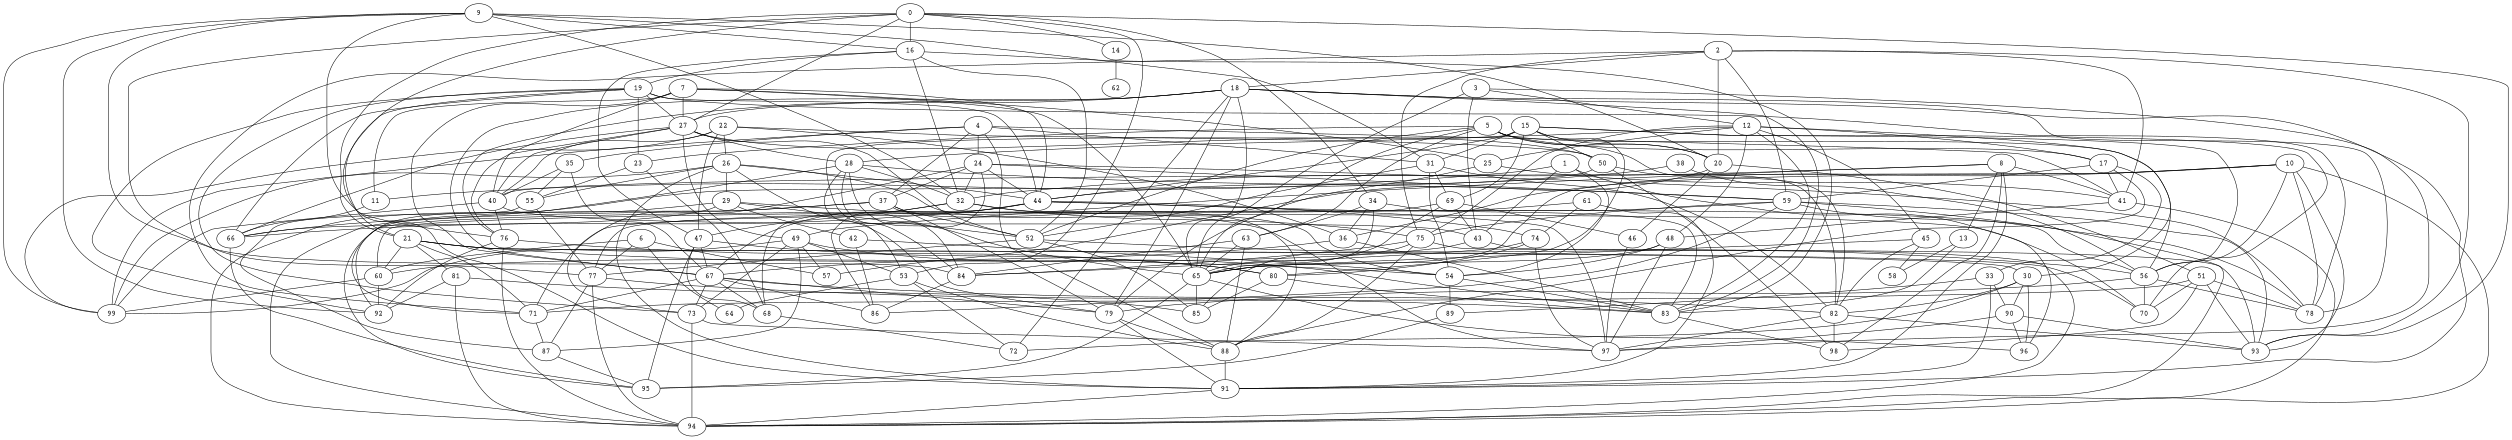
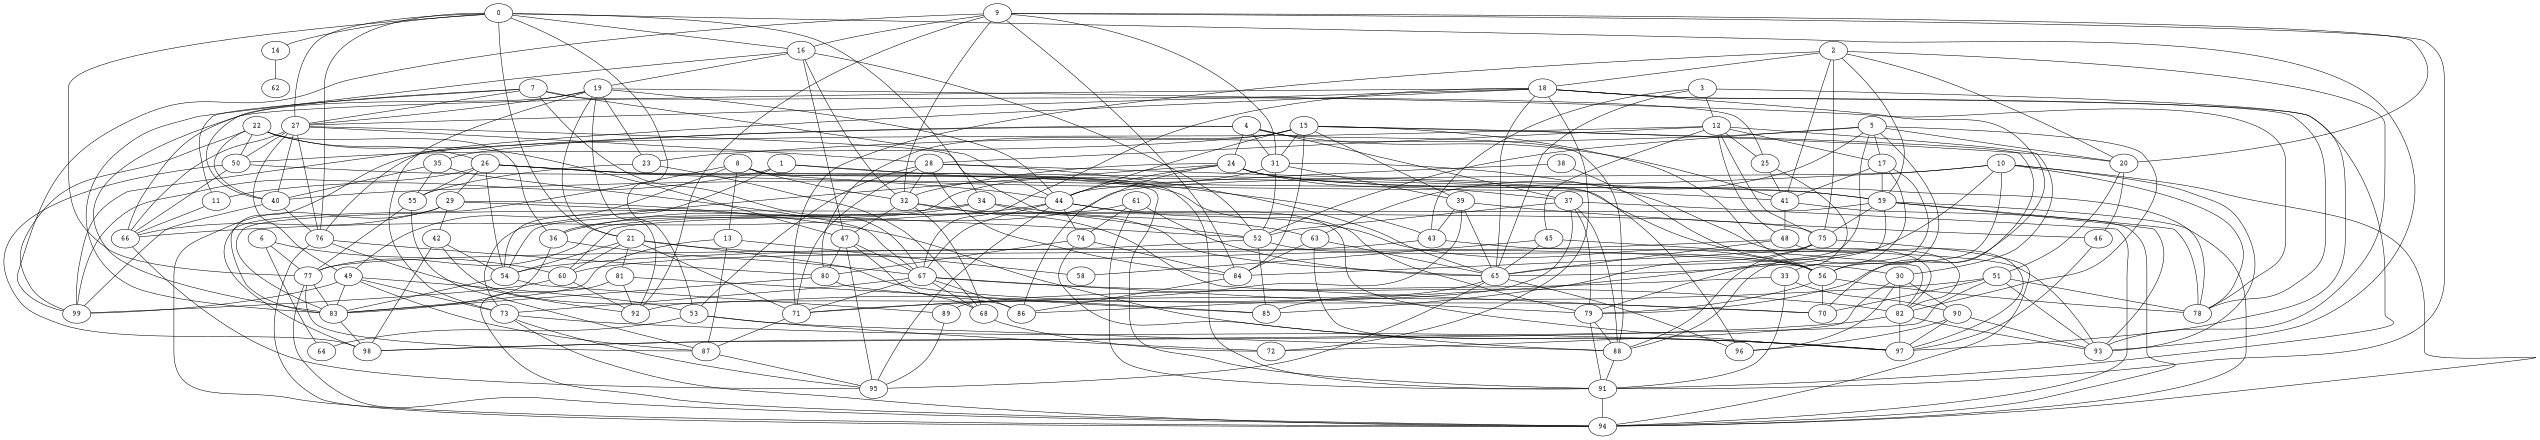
edge "7" -- "65": now "61" -- "65"
node "69": label "69" -> "39"
edge "40" -- "43": removed
node "57": removed
edge "42" -- "98": added
edge "13" -- "87": added
edge "73" -- "95": added
